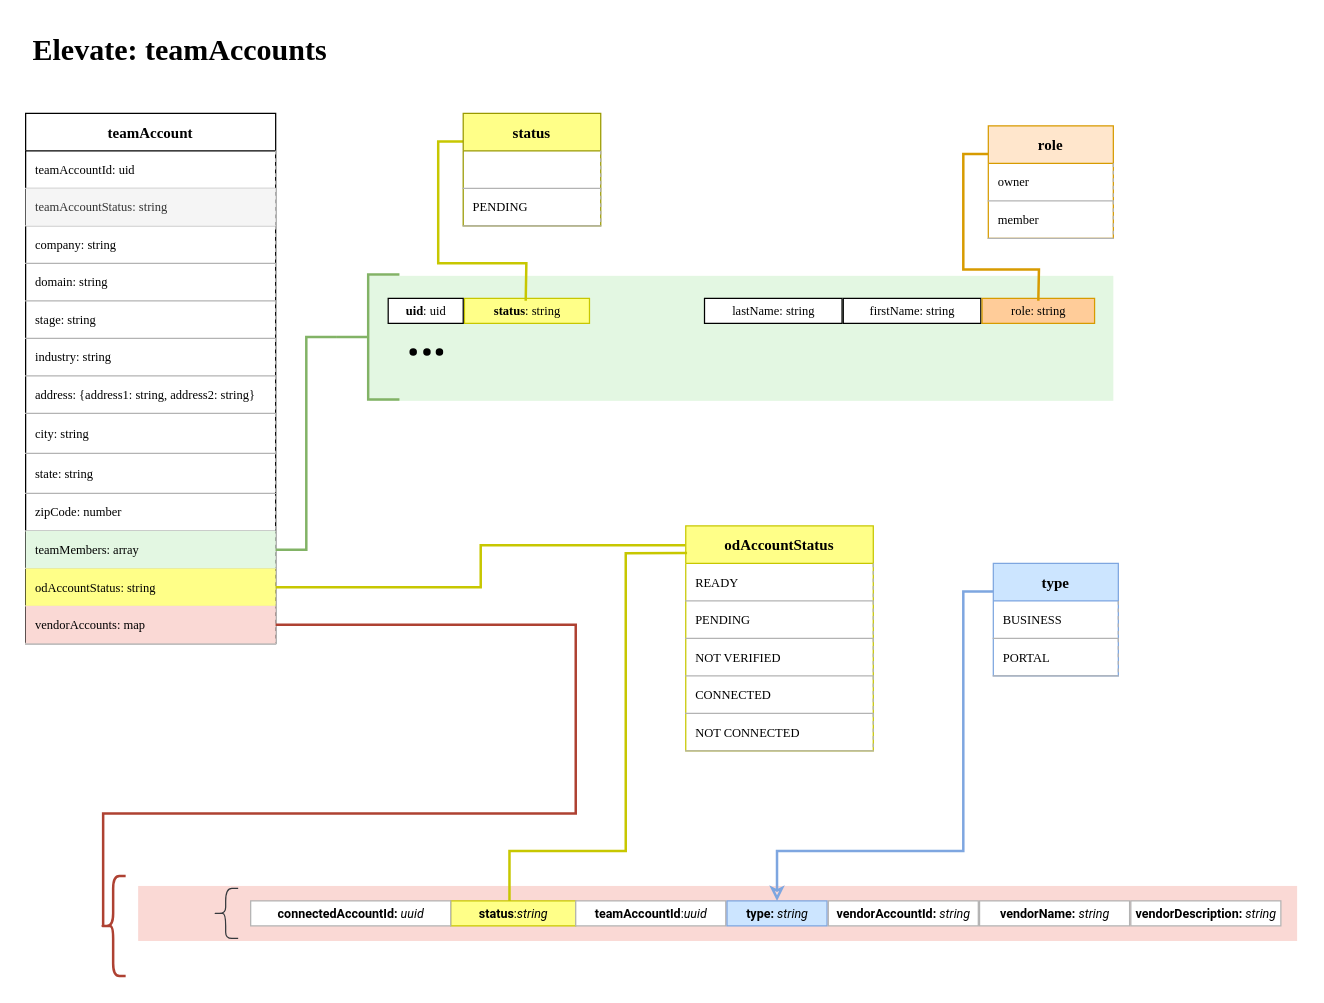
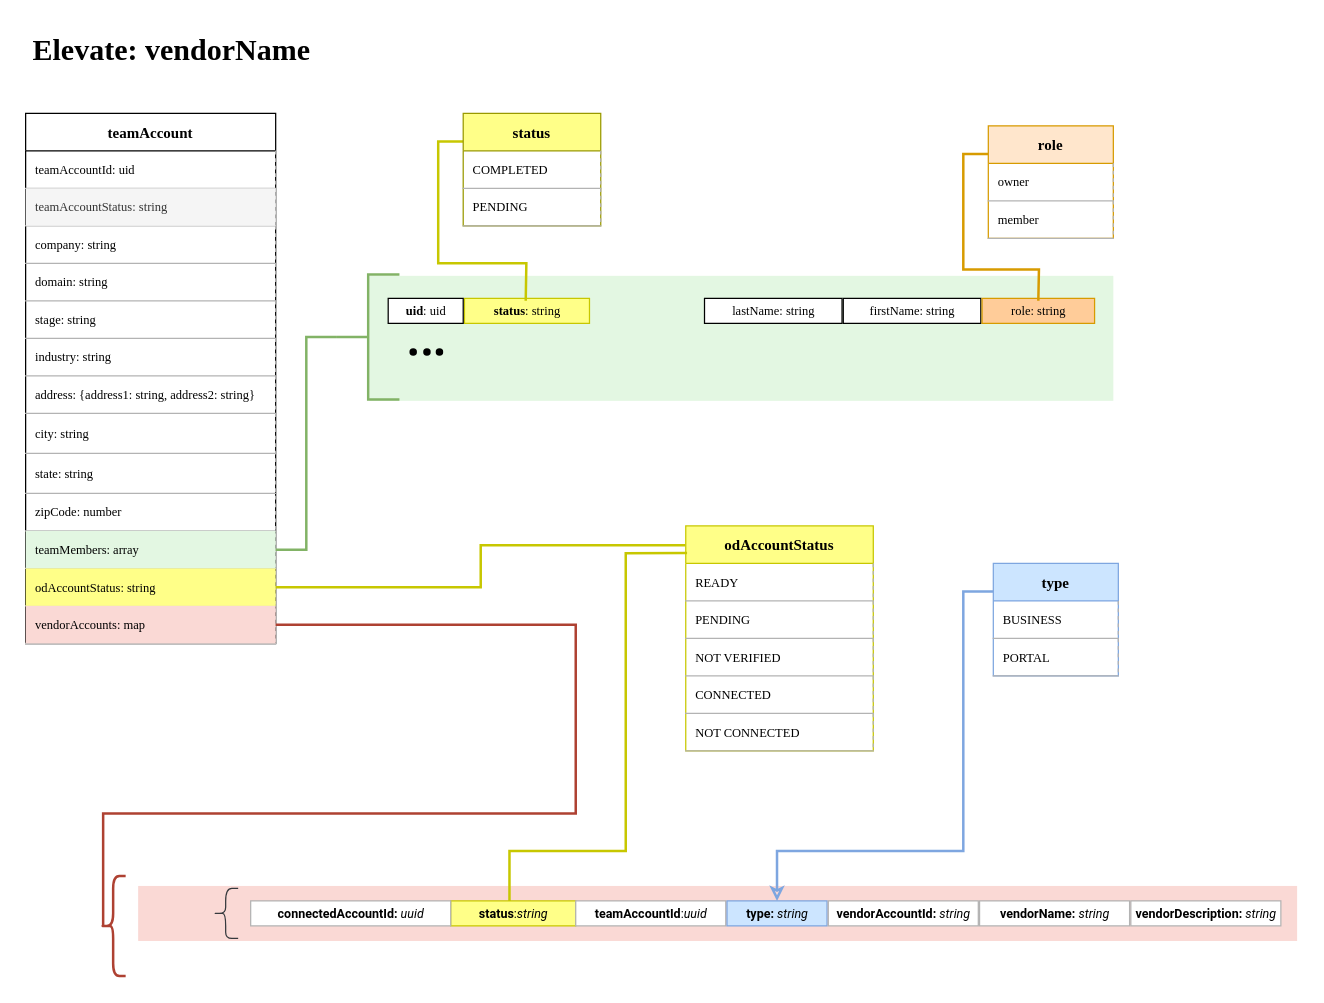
node "Elevate: teamAccounts": label "Elevate: teamAccounts" -> "Elevate: vendorName"
node "COMPLETED": added
